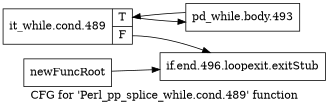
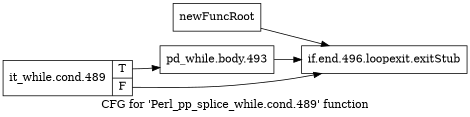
edge "pd_while.body.493" -> "it_while.cond.489": now "pd_while.body.493" -> "if.end.496.loopexit.exitStub"
